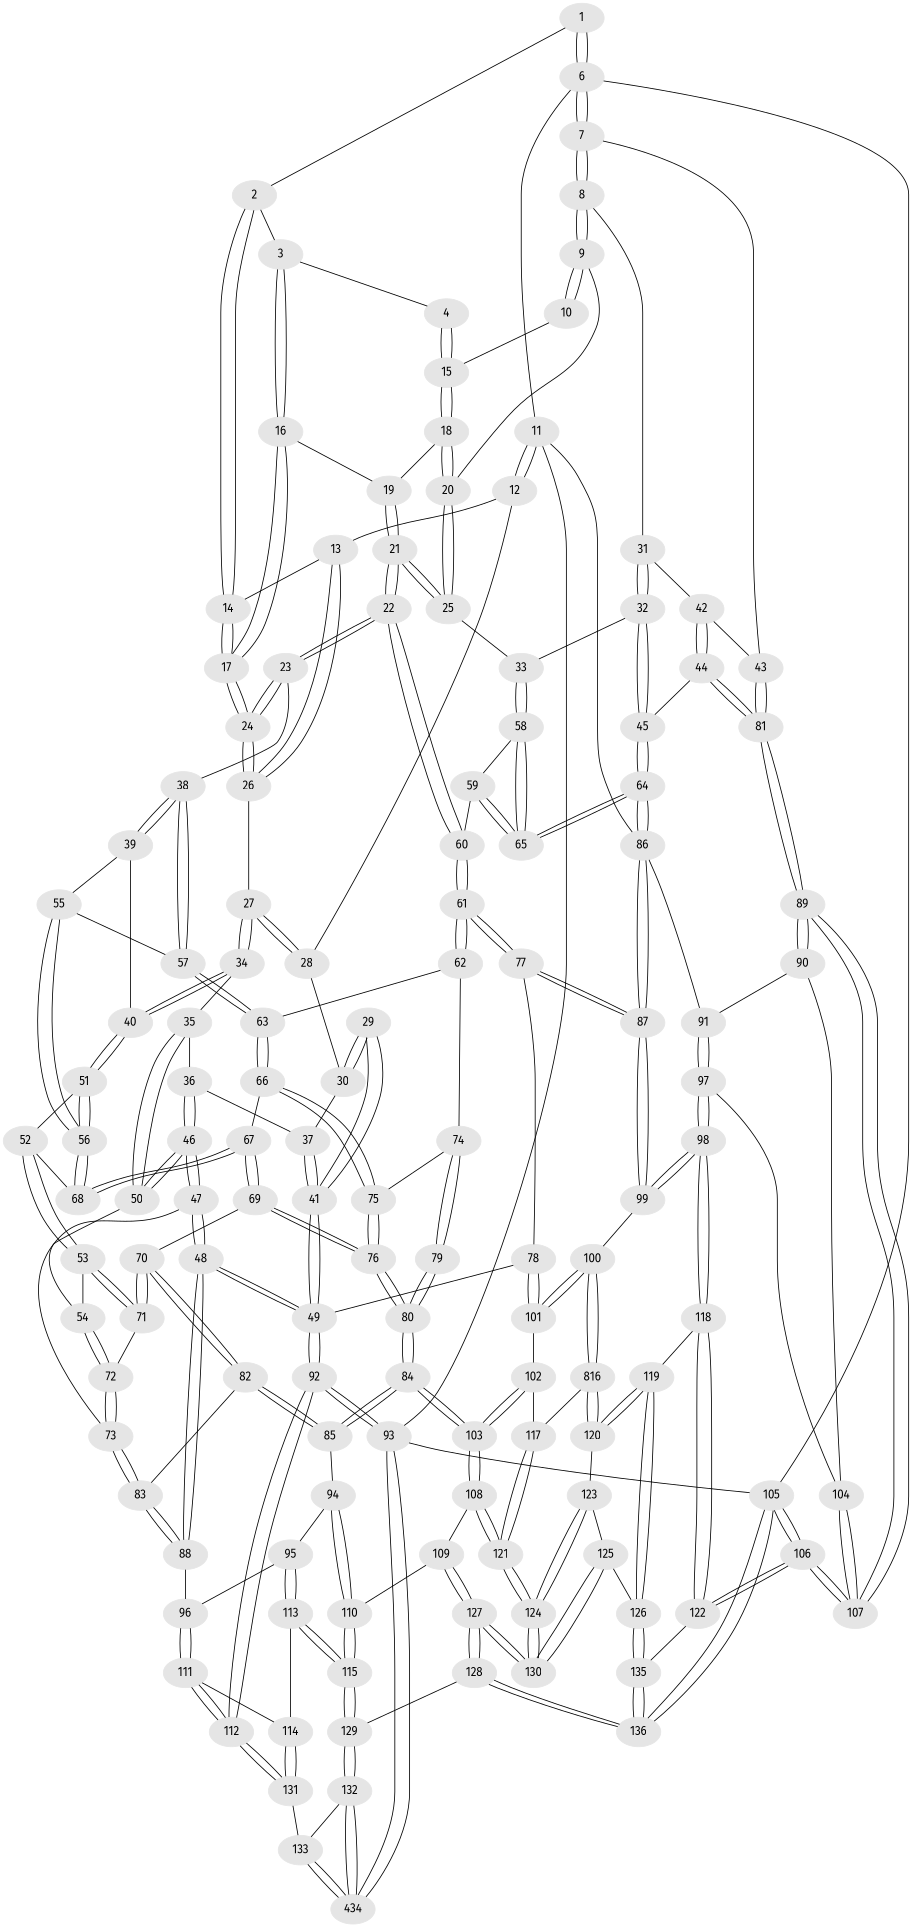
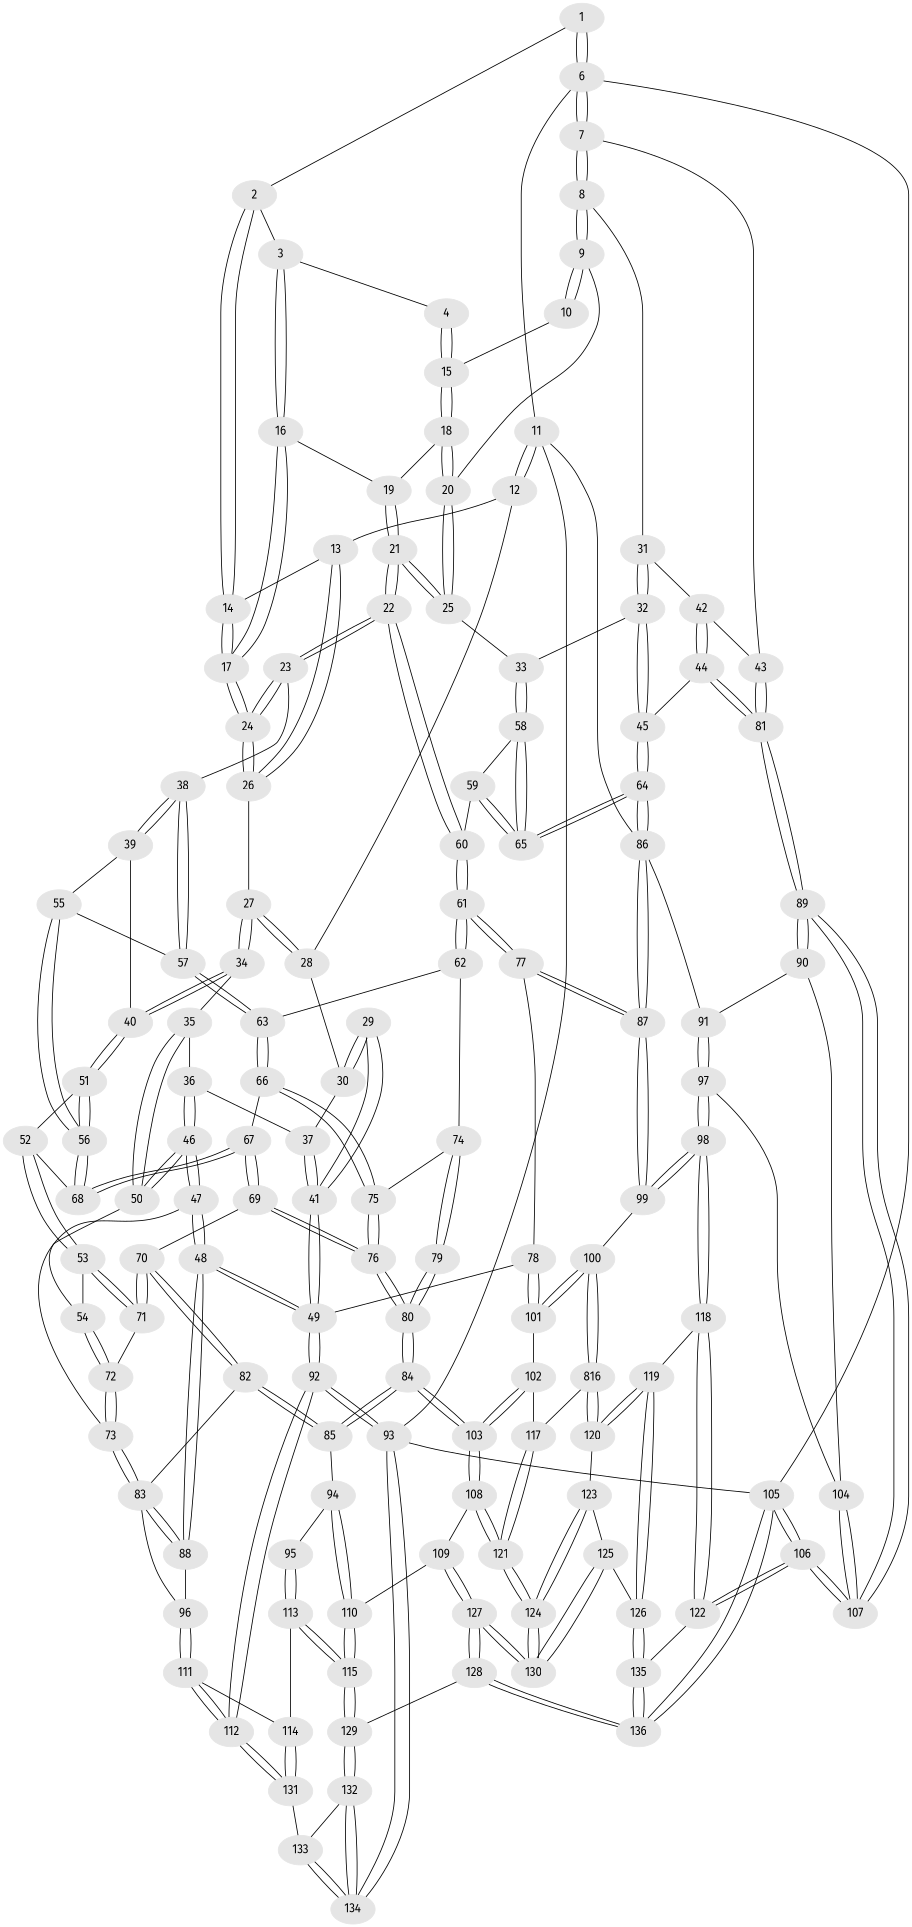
edge "95" -- "96": now "83" -- "96"
node "434": label "434" -> "134"
